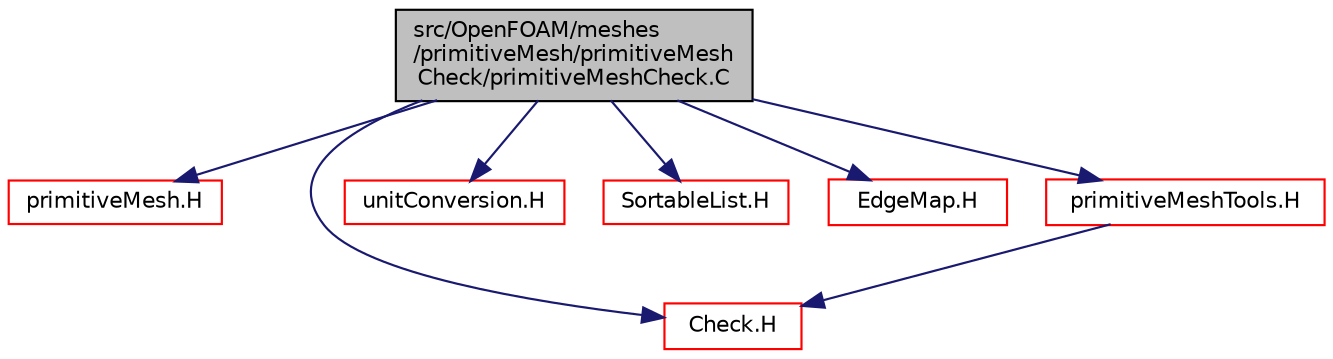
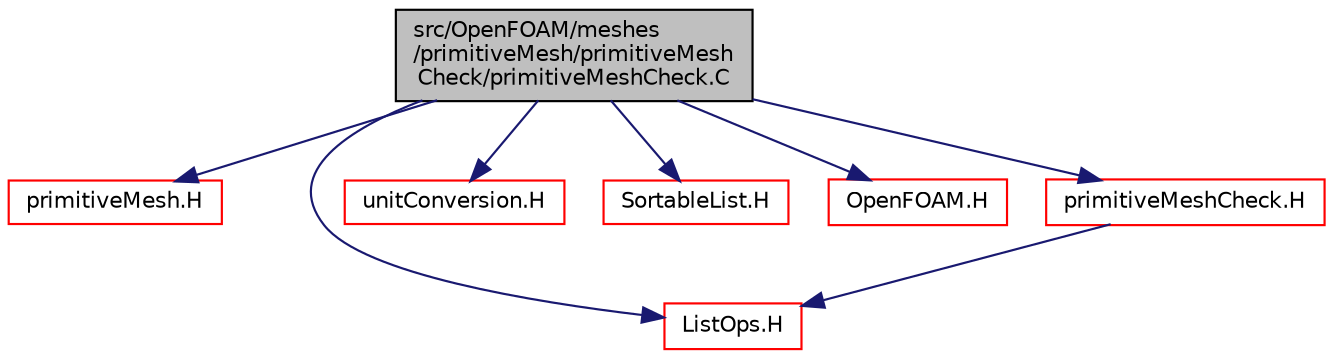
node "EdgeMap.H": label "EdgeMap.H" -> "OpenFOAM.H"
node "primitiveMeshTools.H": label "primitiveMeshTools.H" -> "primitiveMeshCheck.H"
node "Check.H": label "Check.H" -> "ListOps.H"
